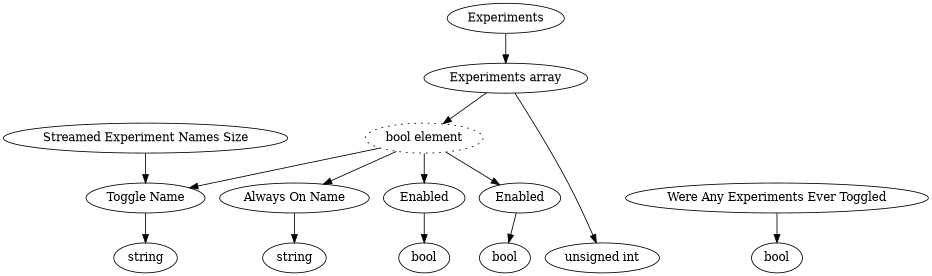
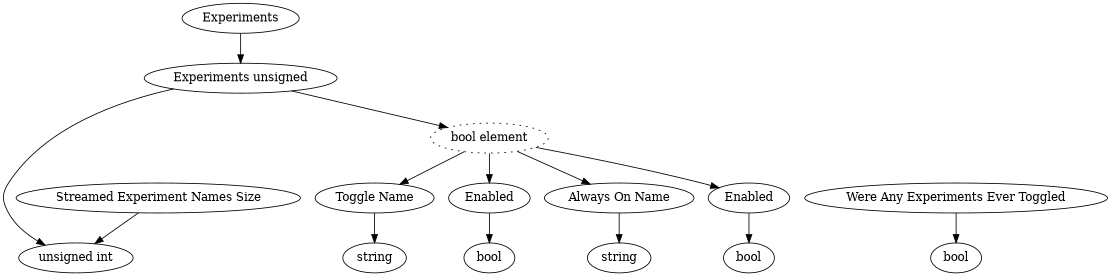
node "Experiments array": label "Experiments array" -> "Experiments unsigned"
edge "Streamed Experiment Names Size" -> "Toggle Name": now "Streamed Experiment Names Size" -> "unsigned int"
